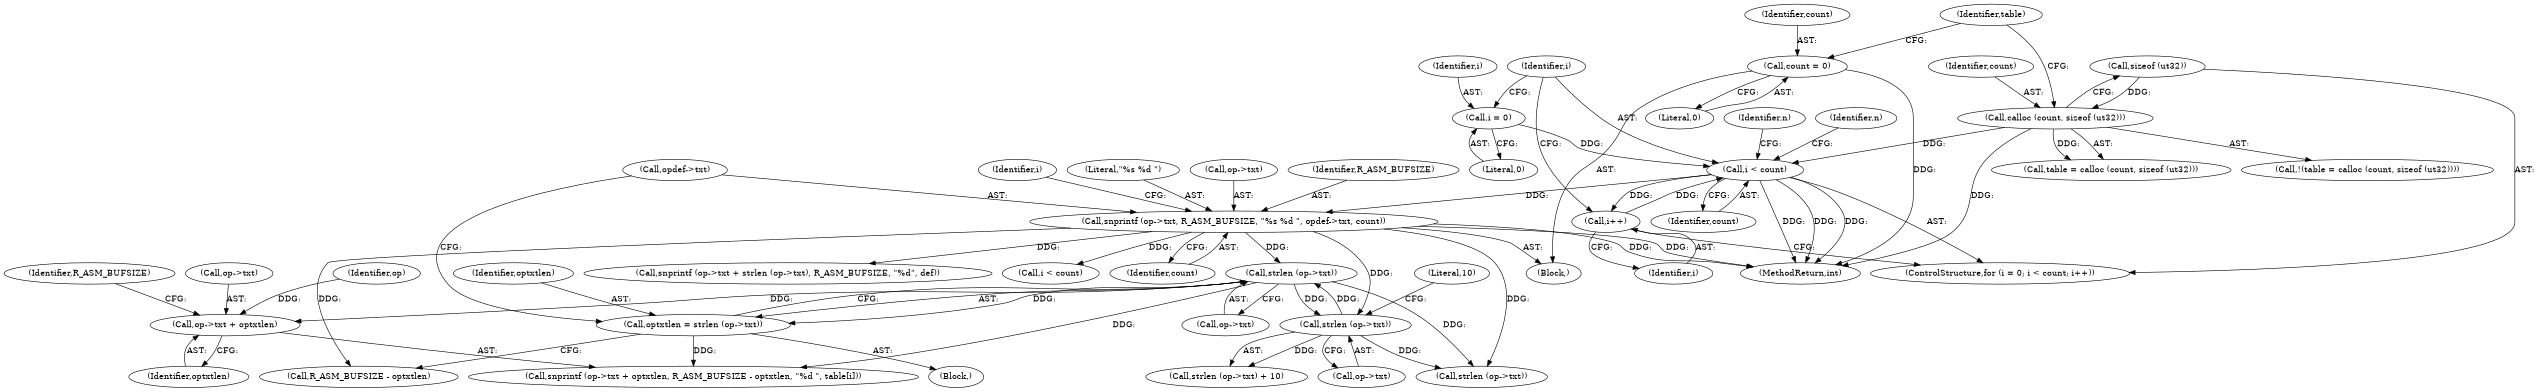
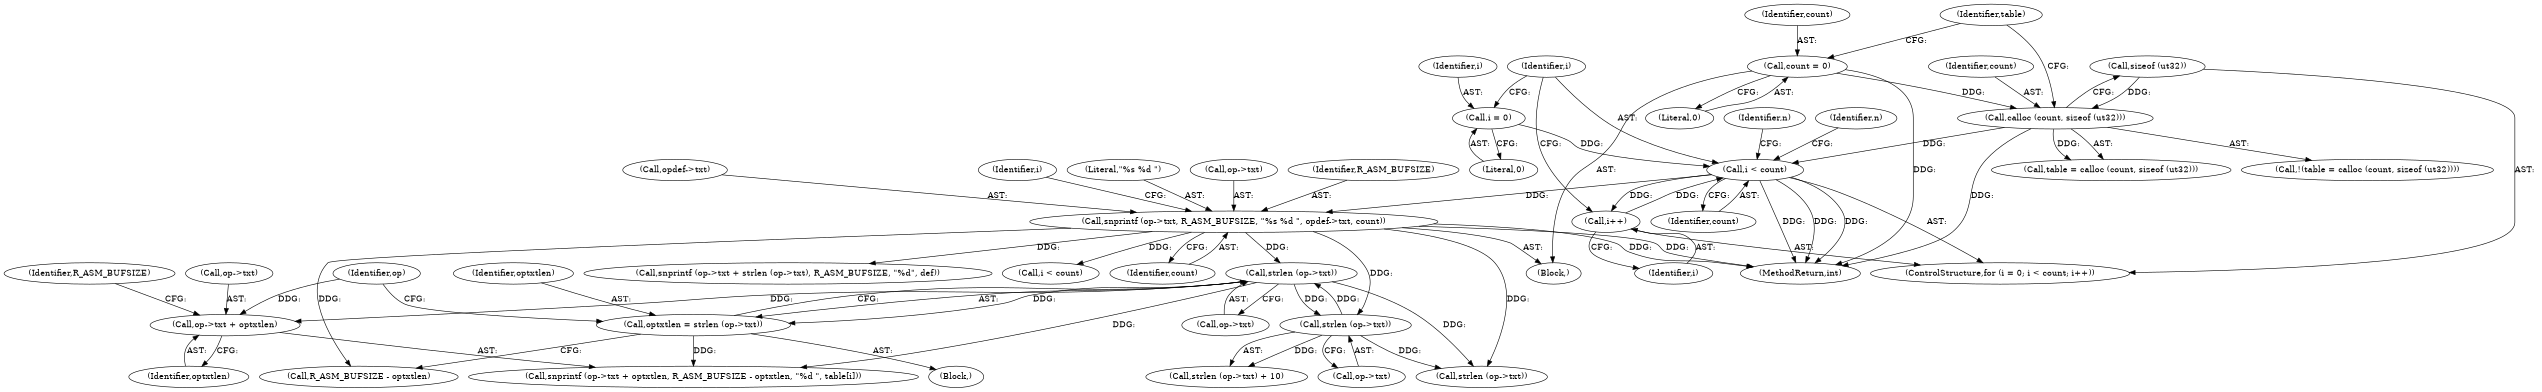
edge "(Call,count = 0)" -> "(Call,calloc (count, sizeof (ut32)))": added, label "DDG:"
edge "(Call,opdef->txt)" -> "(Call,optxtlen = strlen (op->txt))": now "(Identifier,op)" -> "(Call,optxtlen = strlen (op->txt))"
edge "(Call,i++)" -> "(ControlStructure,for (i = 0; i < count; i++))": label "CFG: " -> "AST: "
node "(Literal,10)": removed
